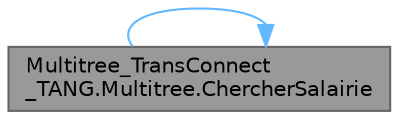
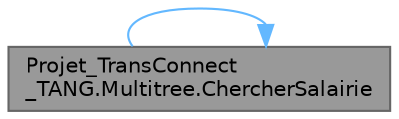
node "Multitree_TransConnect _TANG.Multitree.ChercherSalairie": label "Multitree_TransConnect _TANG.Multitree.ChercherSalairie" -> "Projet_TransConnect _TANG.Multitree.ChercherSalairie"
